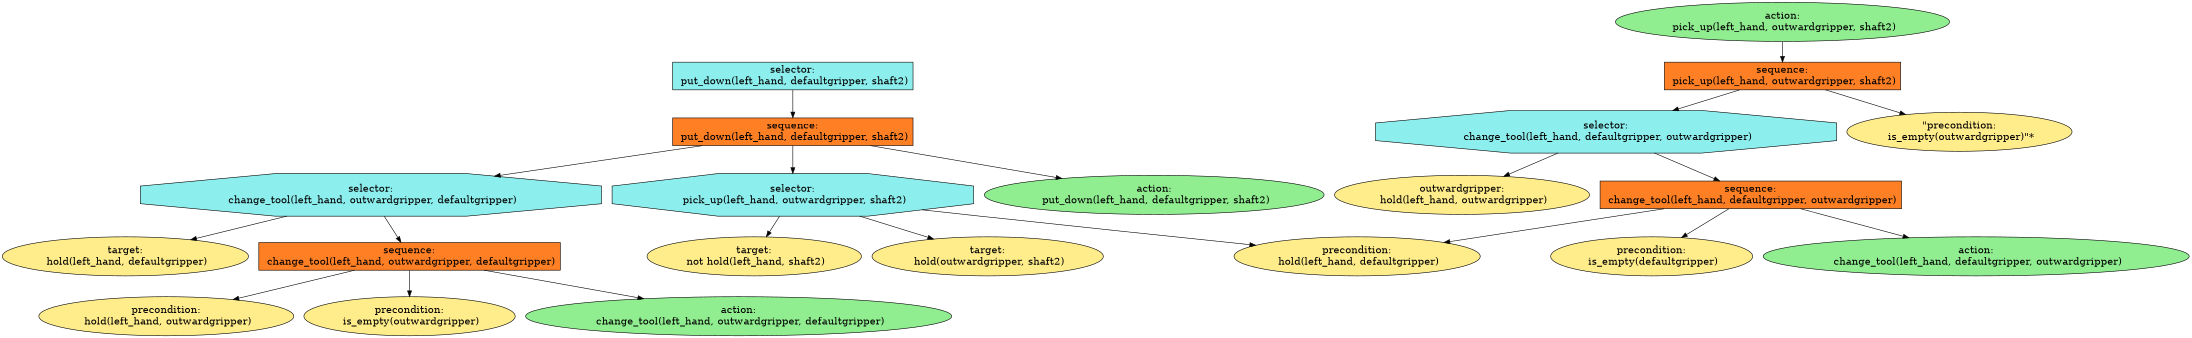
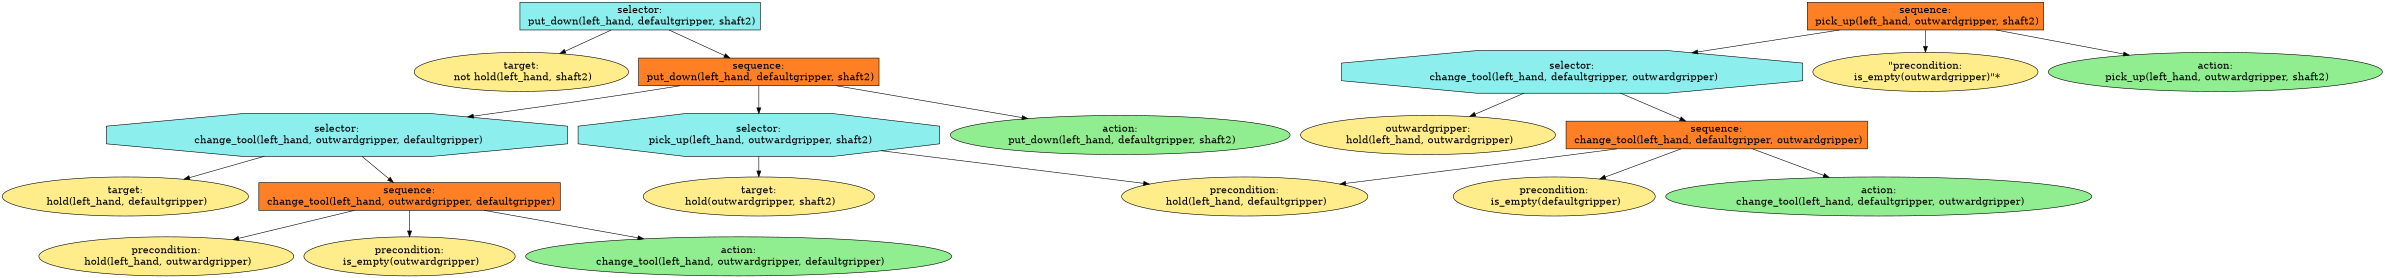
edge "action: pick_up(left_hand, outwardgripper, shaft2)" -> "sequence: pick_up(left_hand, outwardgripper, shaft2)": reversed
edge "selector: pick_up(left_hand, outwardgripper, shaft2)" -> "target: not hold(left_hand, shaft2)": now "selector: put_down(left_hand, defaultgripper, shaft2)" -> "target: not hold(left_hand, shaft2)"
